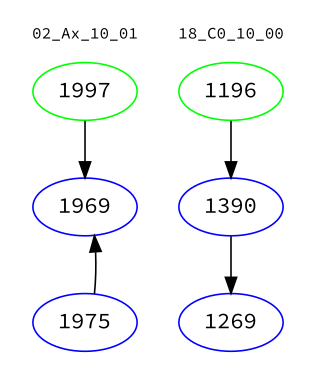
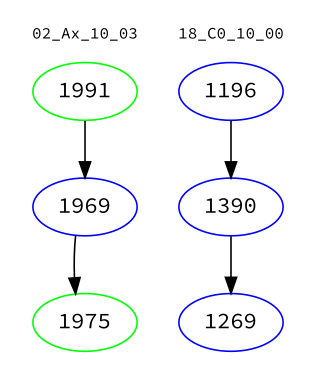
cluster "02_Ax_10_01": label "02_Ax_10_01" -> "02_Ax_10_03"
node "1997": label "1997" -> "1991"
node "1196": color green -> blue
edge "1975" -> "1969": reversed
node "1975": color blue -> green
